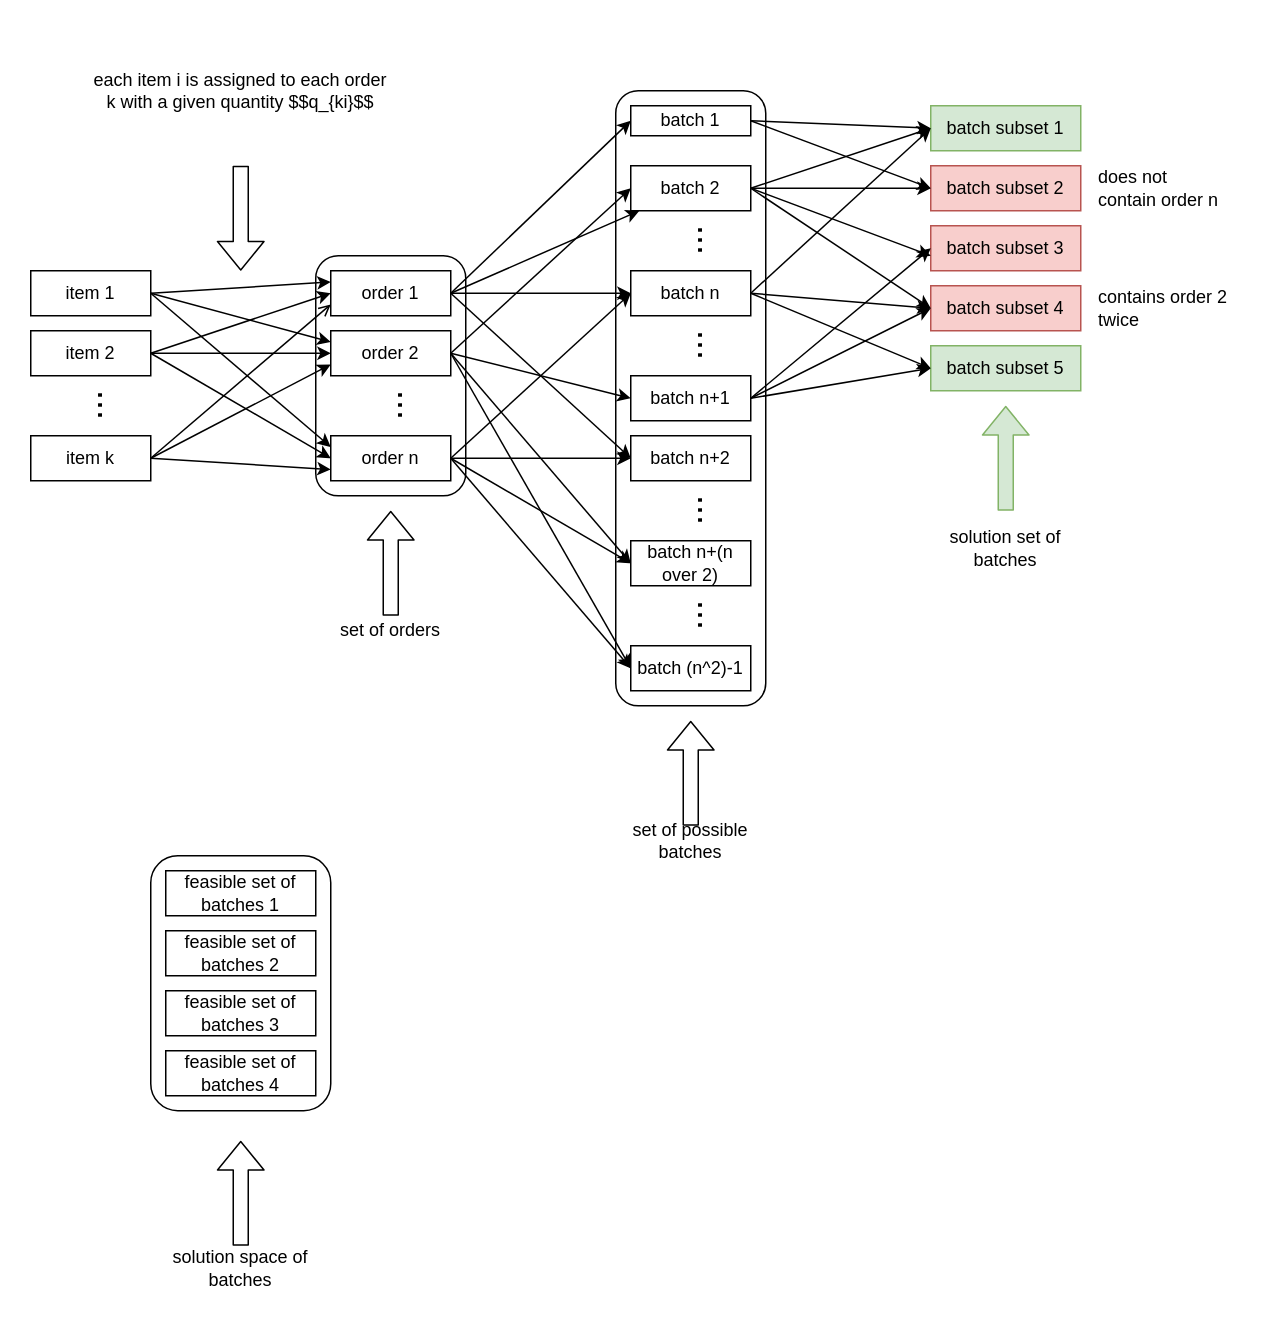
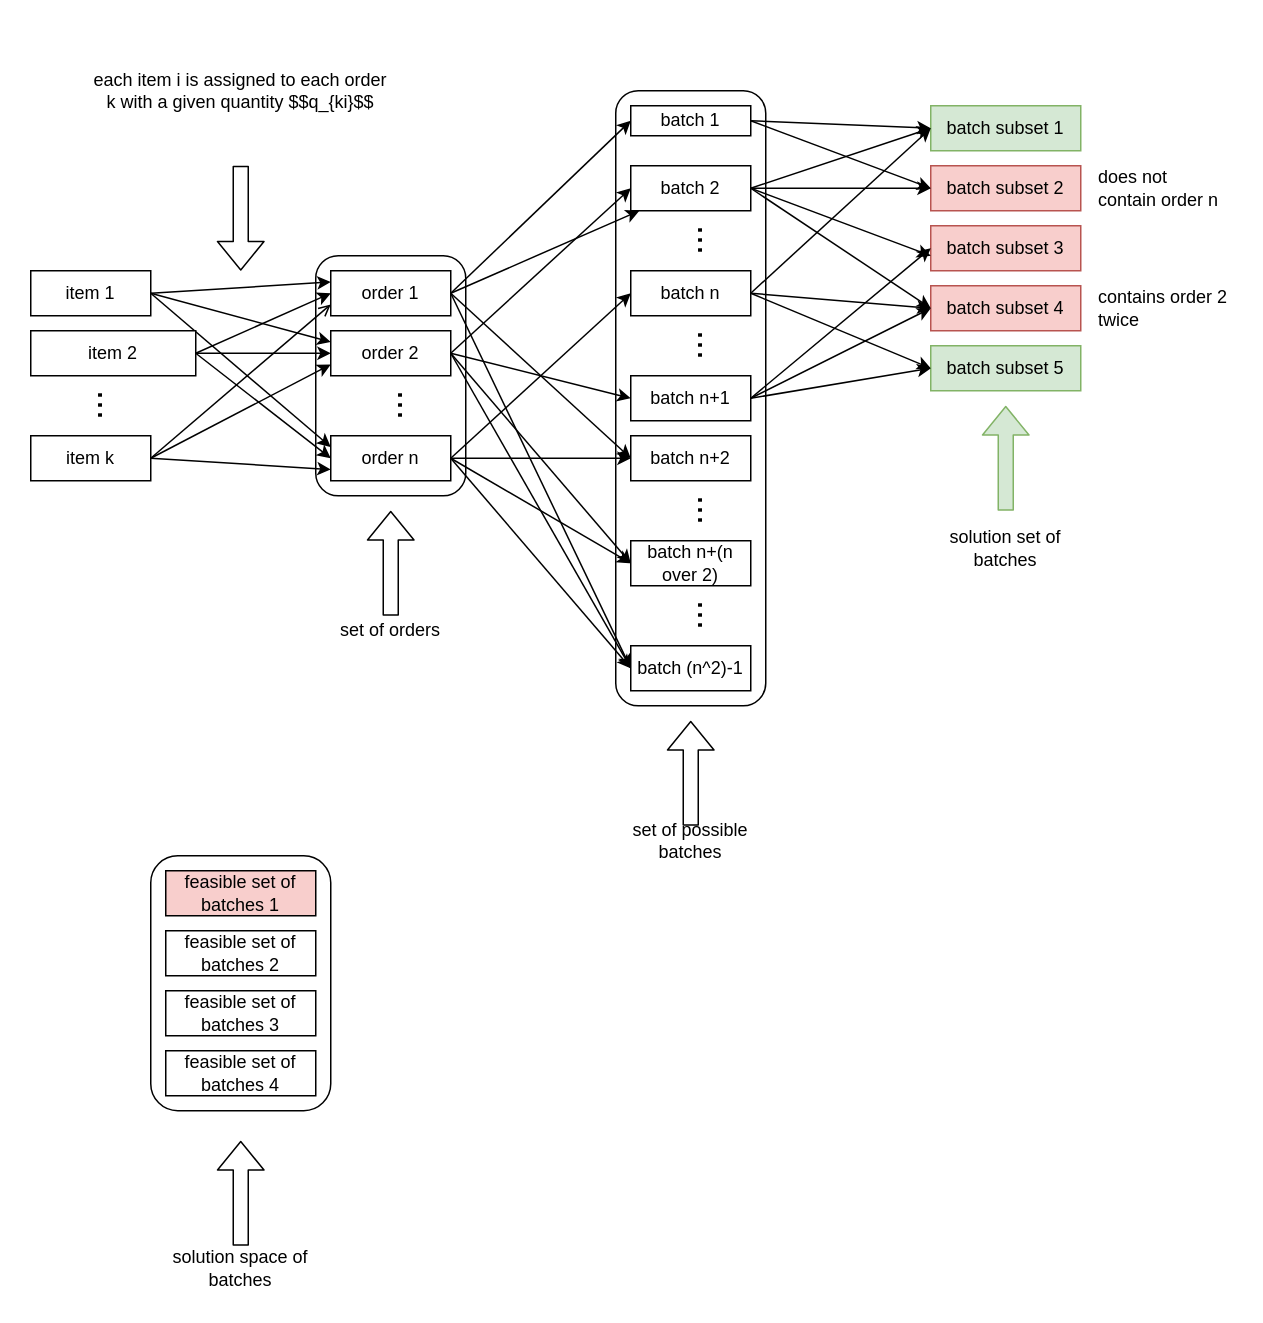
edge "order 1" -> "batch n": now "order 1" -> "batch (n^2)-1"
node "item 2": size 120x45 -> 165x45
node "feasible set of batches 1": fillcolor #ffffff -> #f8cecc
